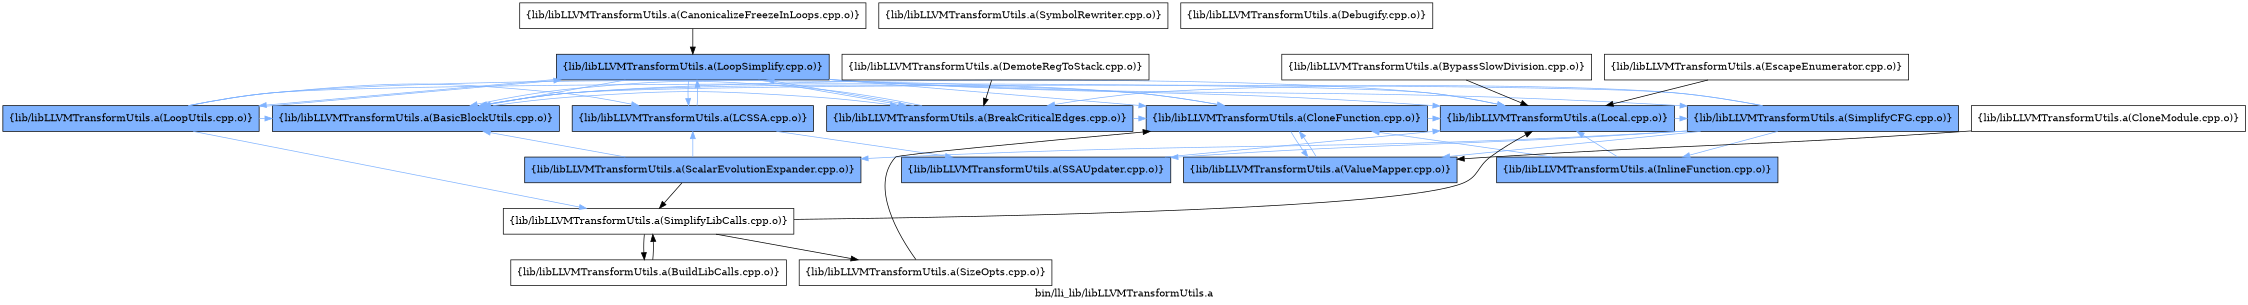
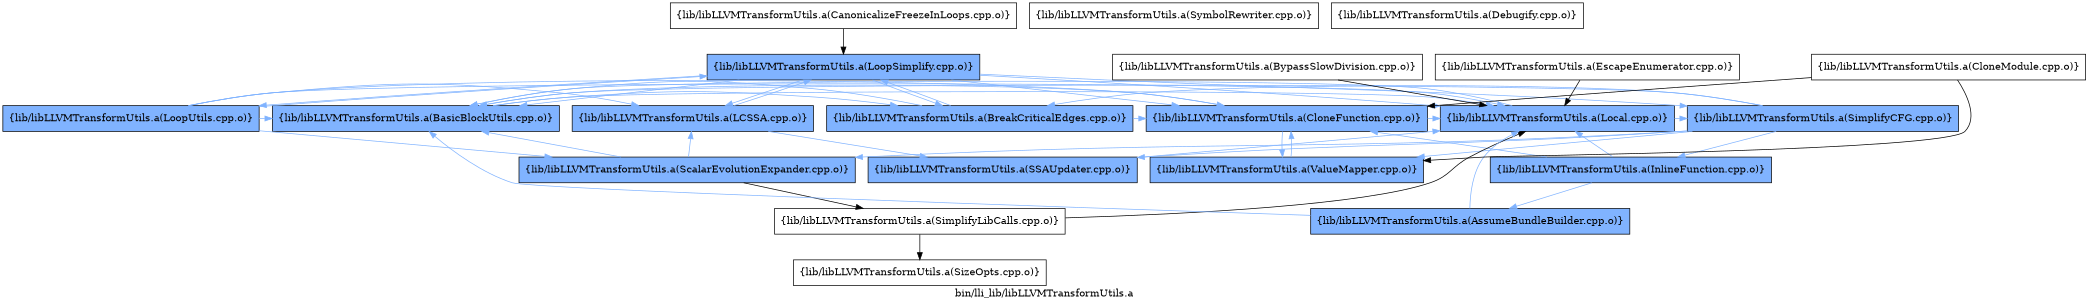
node "{lib/libLLVMTransformUtils.a(DemoteRegToStack.cpp.o)}": removed
edge "{lib/libLLVMTransformUtils.a(Local.cpp.o)}" -> "{lib/libLLVMTransformUtils.a(BasicBlockUtils.cpp.o)}": added
edge "{lib/libLLVMTransformUtils.a(SizeOpts.cpp.o)}" -> "{lib/libLLVMTransformUtils.a(CloneFunction.cpp.o)}": now "{lib/libLLVMTransformUtils.a(CloneModule.cpp.o)}" -> "{lib/libLLVMTransformUtils.a(CloneFunction.cpp.o)}"
edge "{lib/libLLVMTransformUtils.a(LoopUtils.cpp.o)}" -> "{lib/libLLVMTransformUtils.a(SimplifyLibCalls.cpp.o)}": now "{lib/libLLVMTransformUtils.a(LoopUtils.cpp.o)}" -> "{lib/libLLVMTransformUtils.a(ScalarEvolutionExpander.cpp.o)}"
node "{lib/libLLVMTransformUtils.a(AssumeBundleBuilder.cpp.o)}": added
node "{lib/libLLVMTransformUtils.a(BuildLibCalls.cpp.o)}": removed
